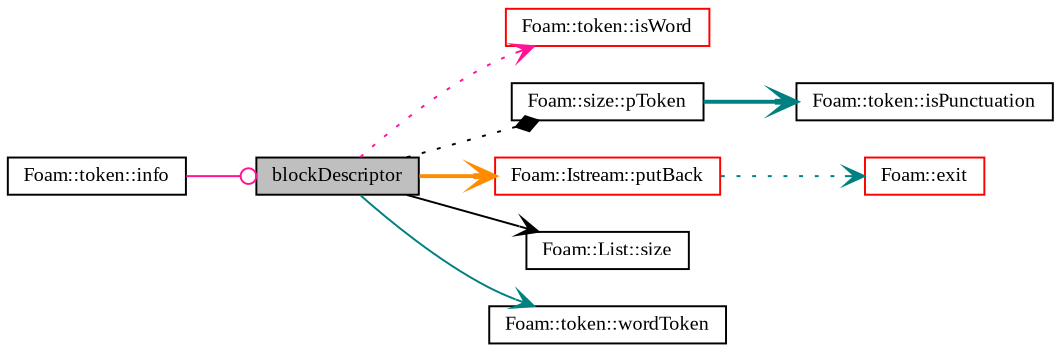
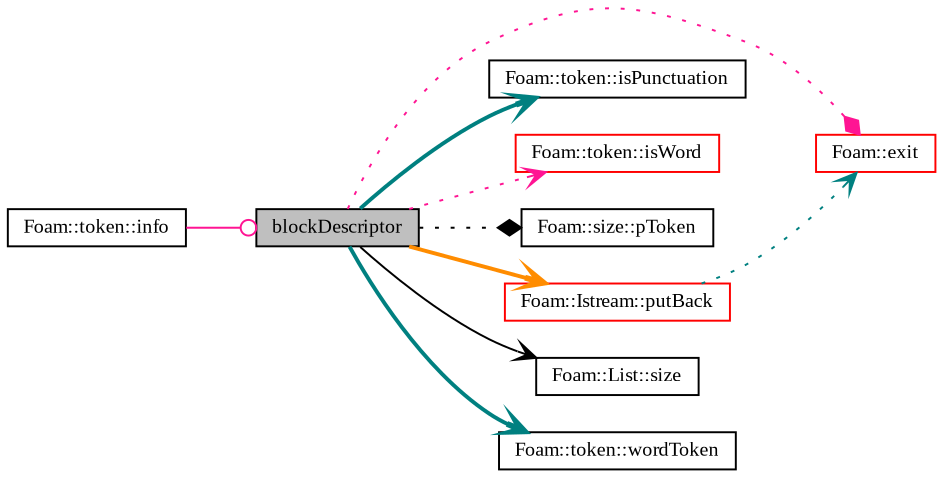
edge "blockDescriptor" -> "Foam::exit": added
edge "Foam::size::pToken" -> "Foam::token::isPunctuation": now "blockDescriptor" -> "Foam::token::isPunctuation"
edge "blockDescriptor" -> "Foam::token::wordToken": style solid -> bold
